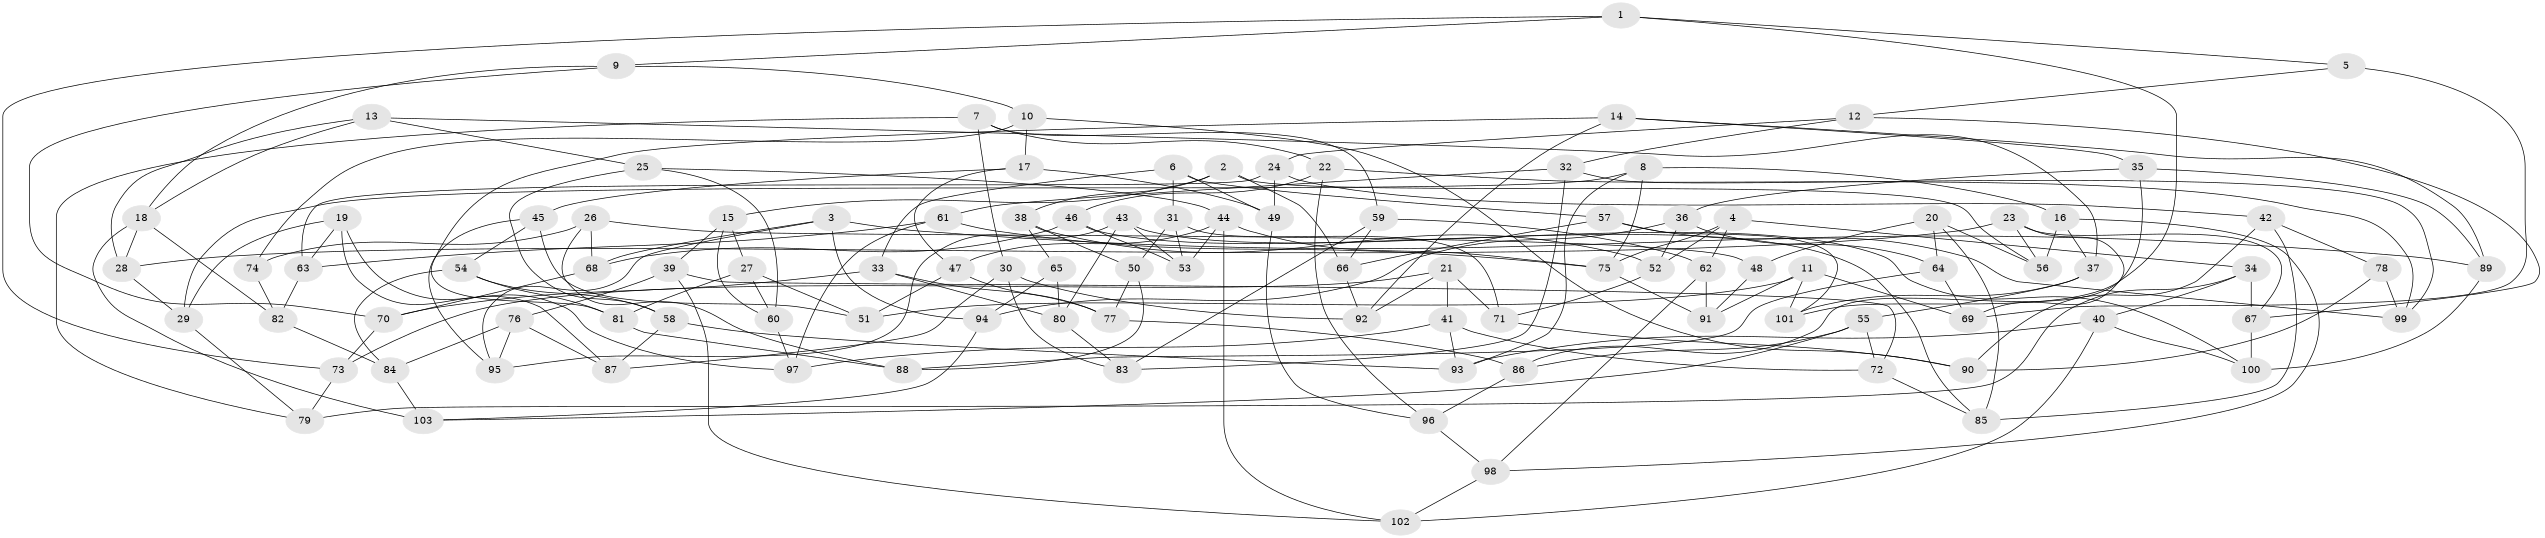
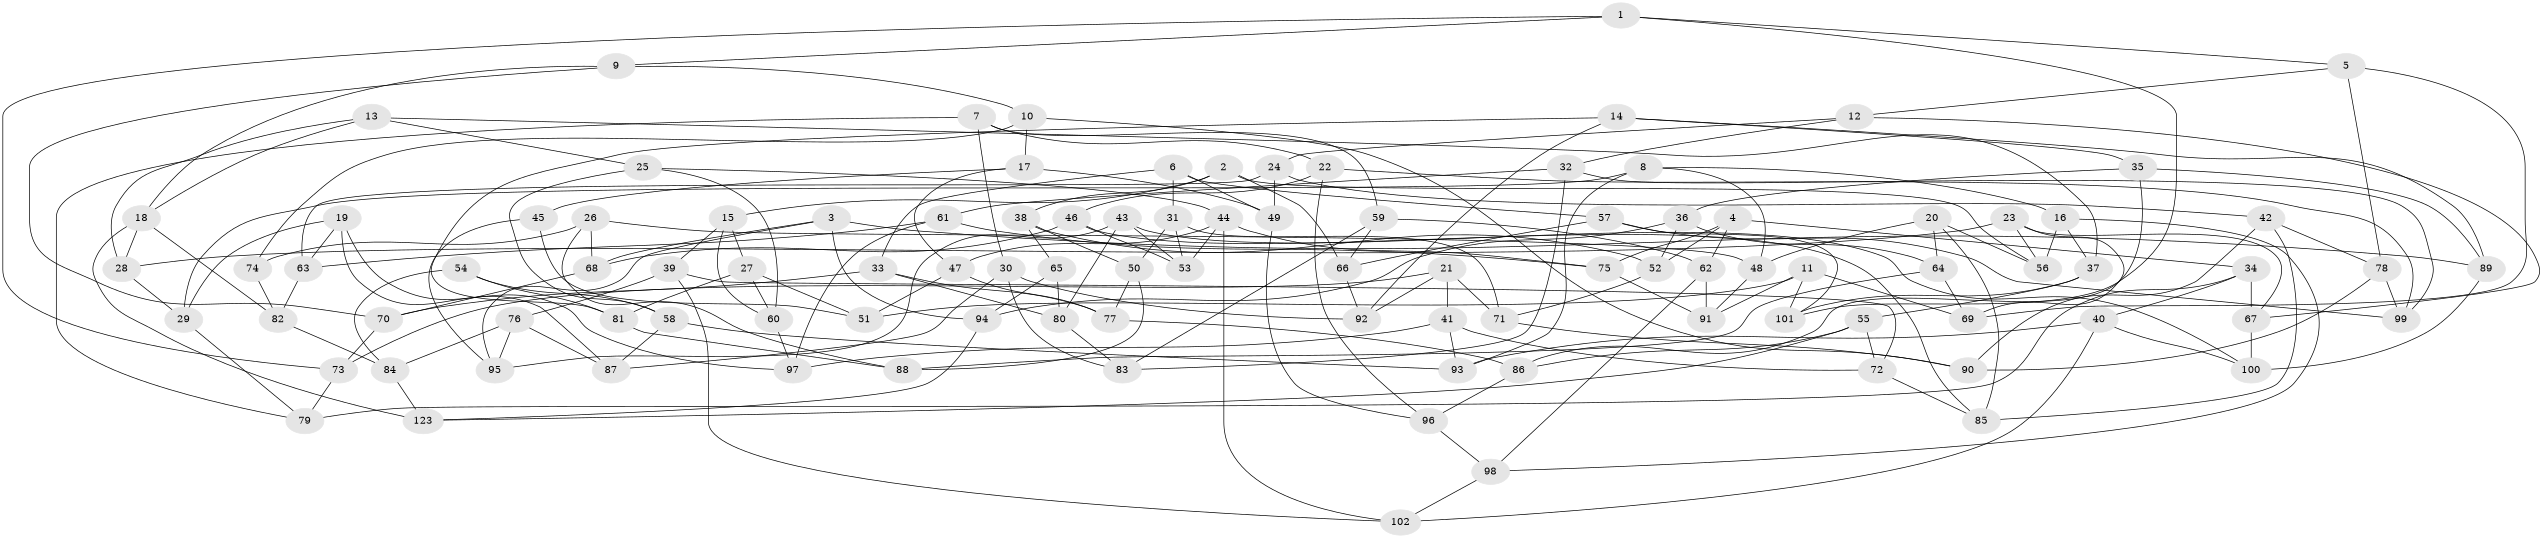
edge "5" -- "78": added
edge "8" -- "75": now "8" -- "48"
edge "45" -- "54": removed
node "103": label "103" -> "123"
